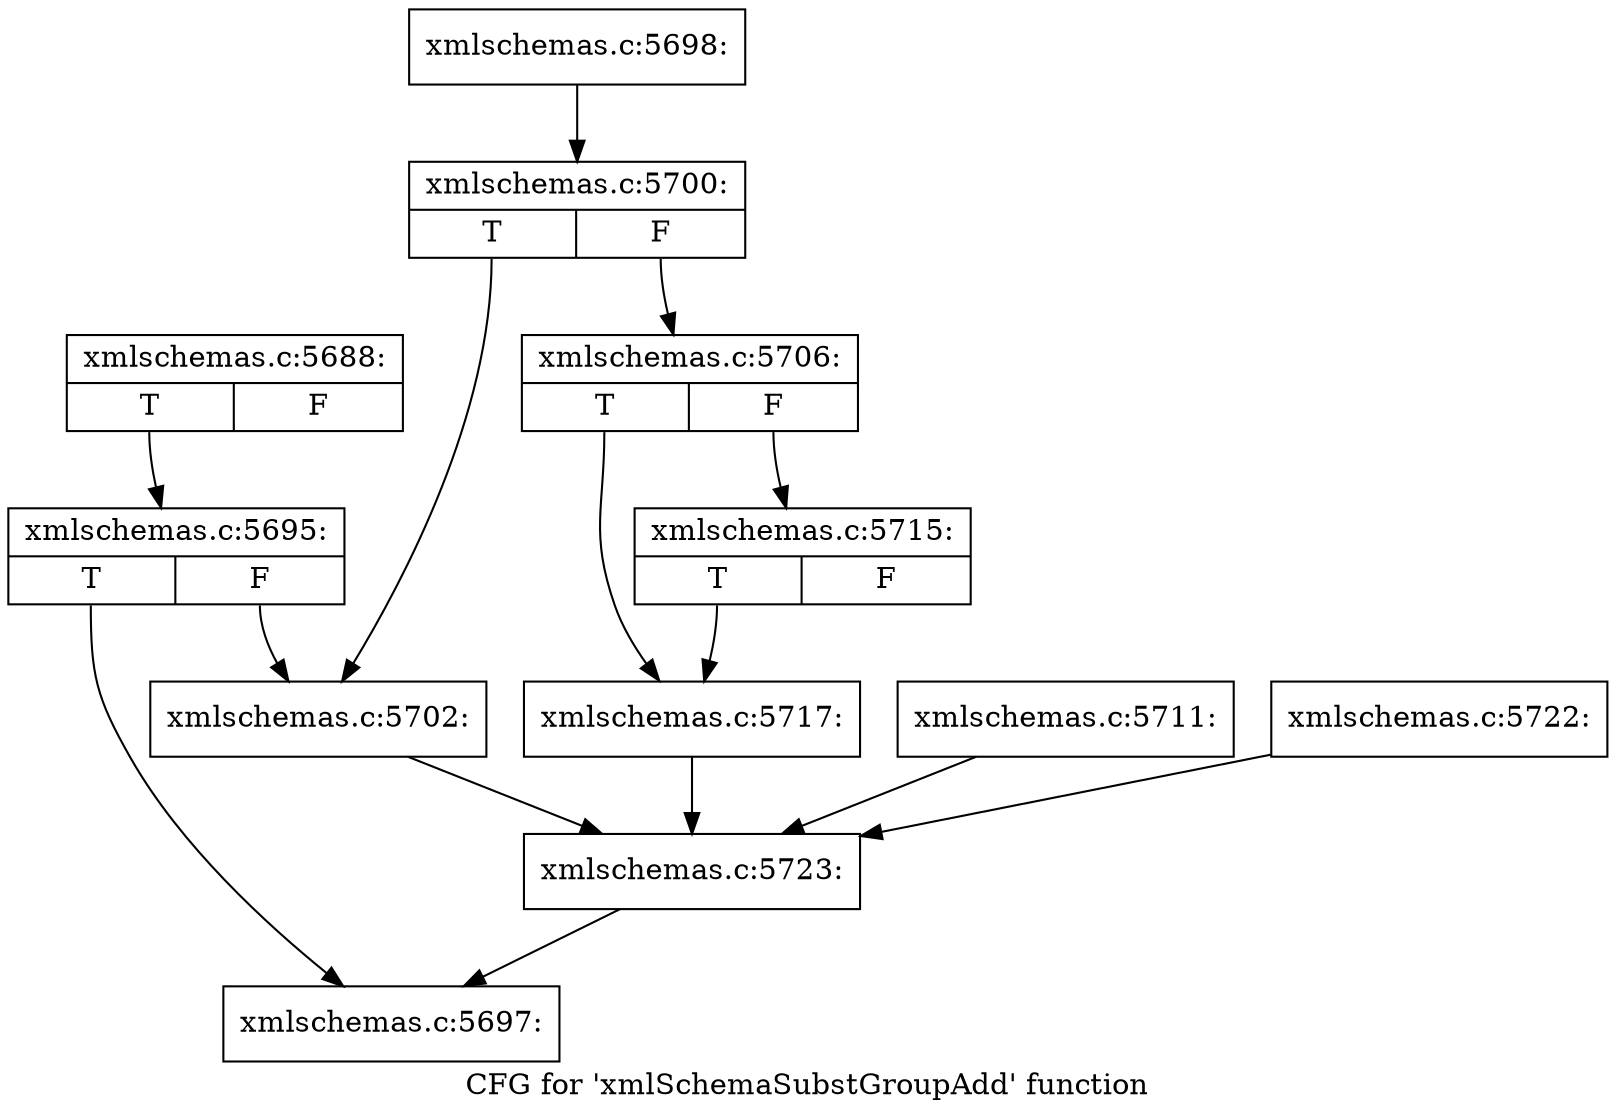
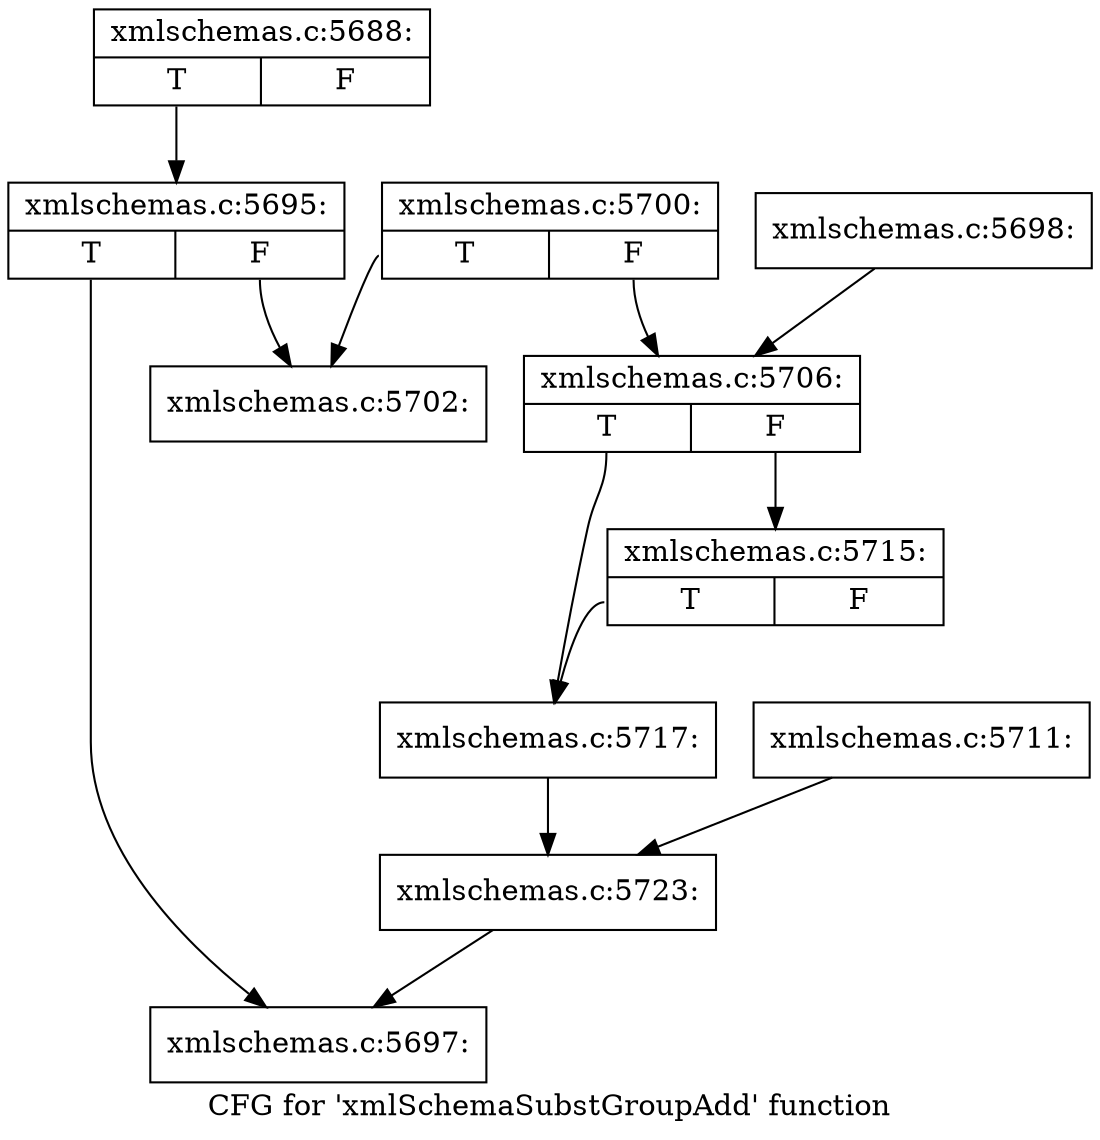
edge "xmlschemas.c:5698:" -> "xmlschemas.c:5700:": now "xmlschemas.c:5698:" -> "xmlschemas.c:5706:"
node "xmlschemas.c:5722:": removed
edge "xmlschemas.c:5702:" -> "xmlschemas.c:5723:": removed
